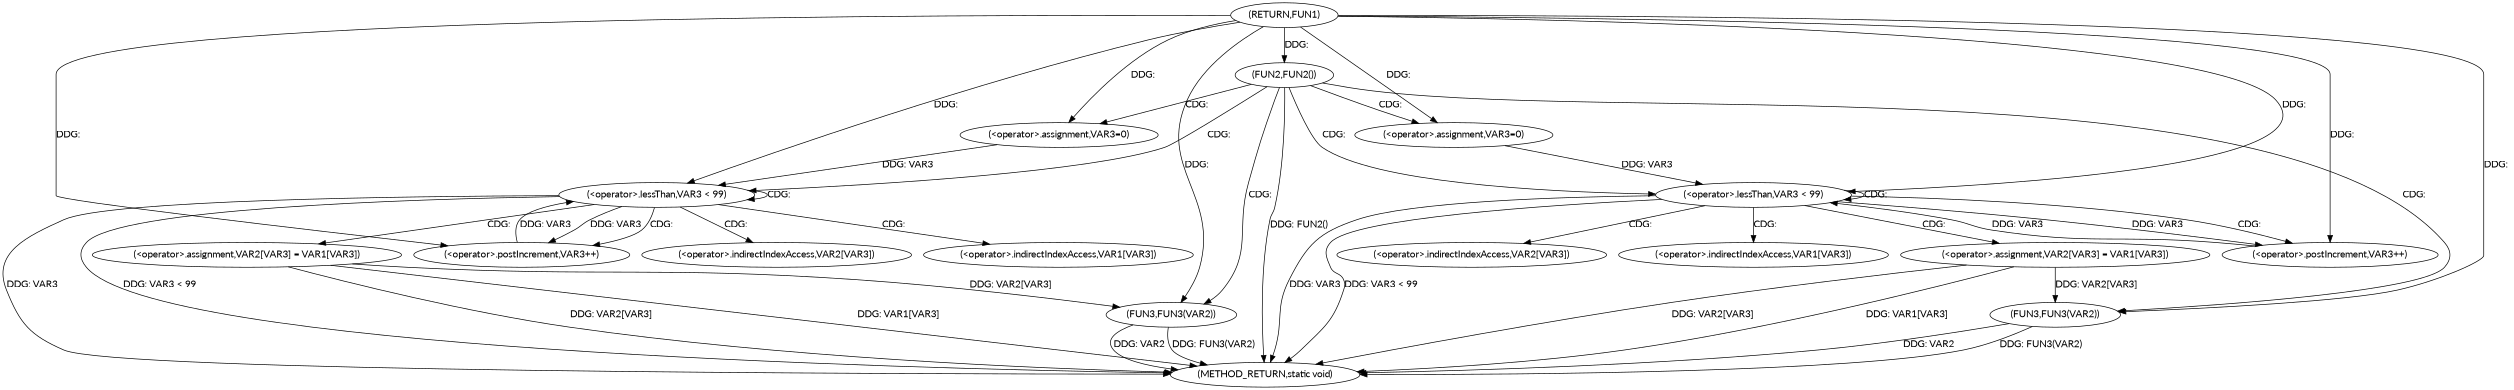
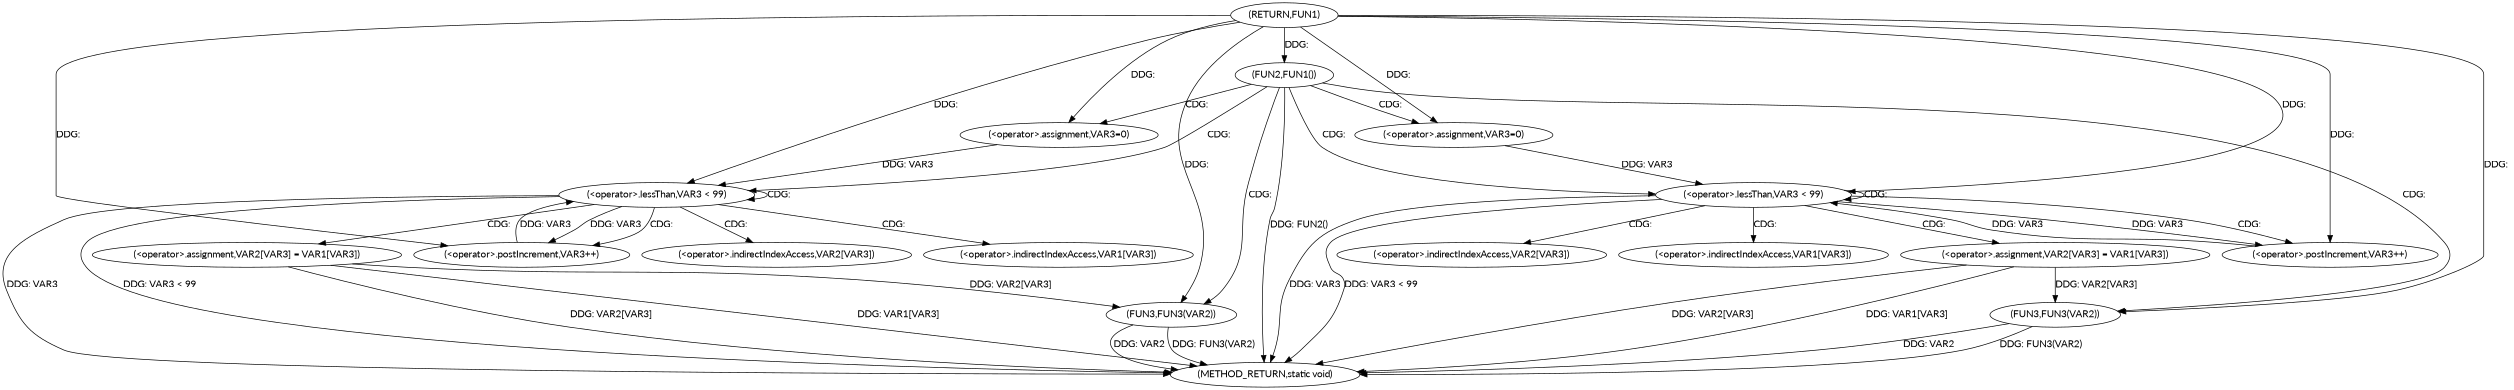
node "(FUN2,FUN2())": label "(FUN2,FUN2())" -> "(FUN2,FUN1())"
